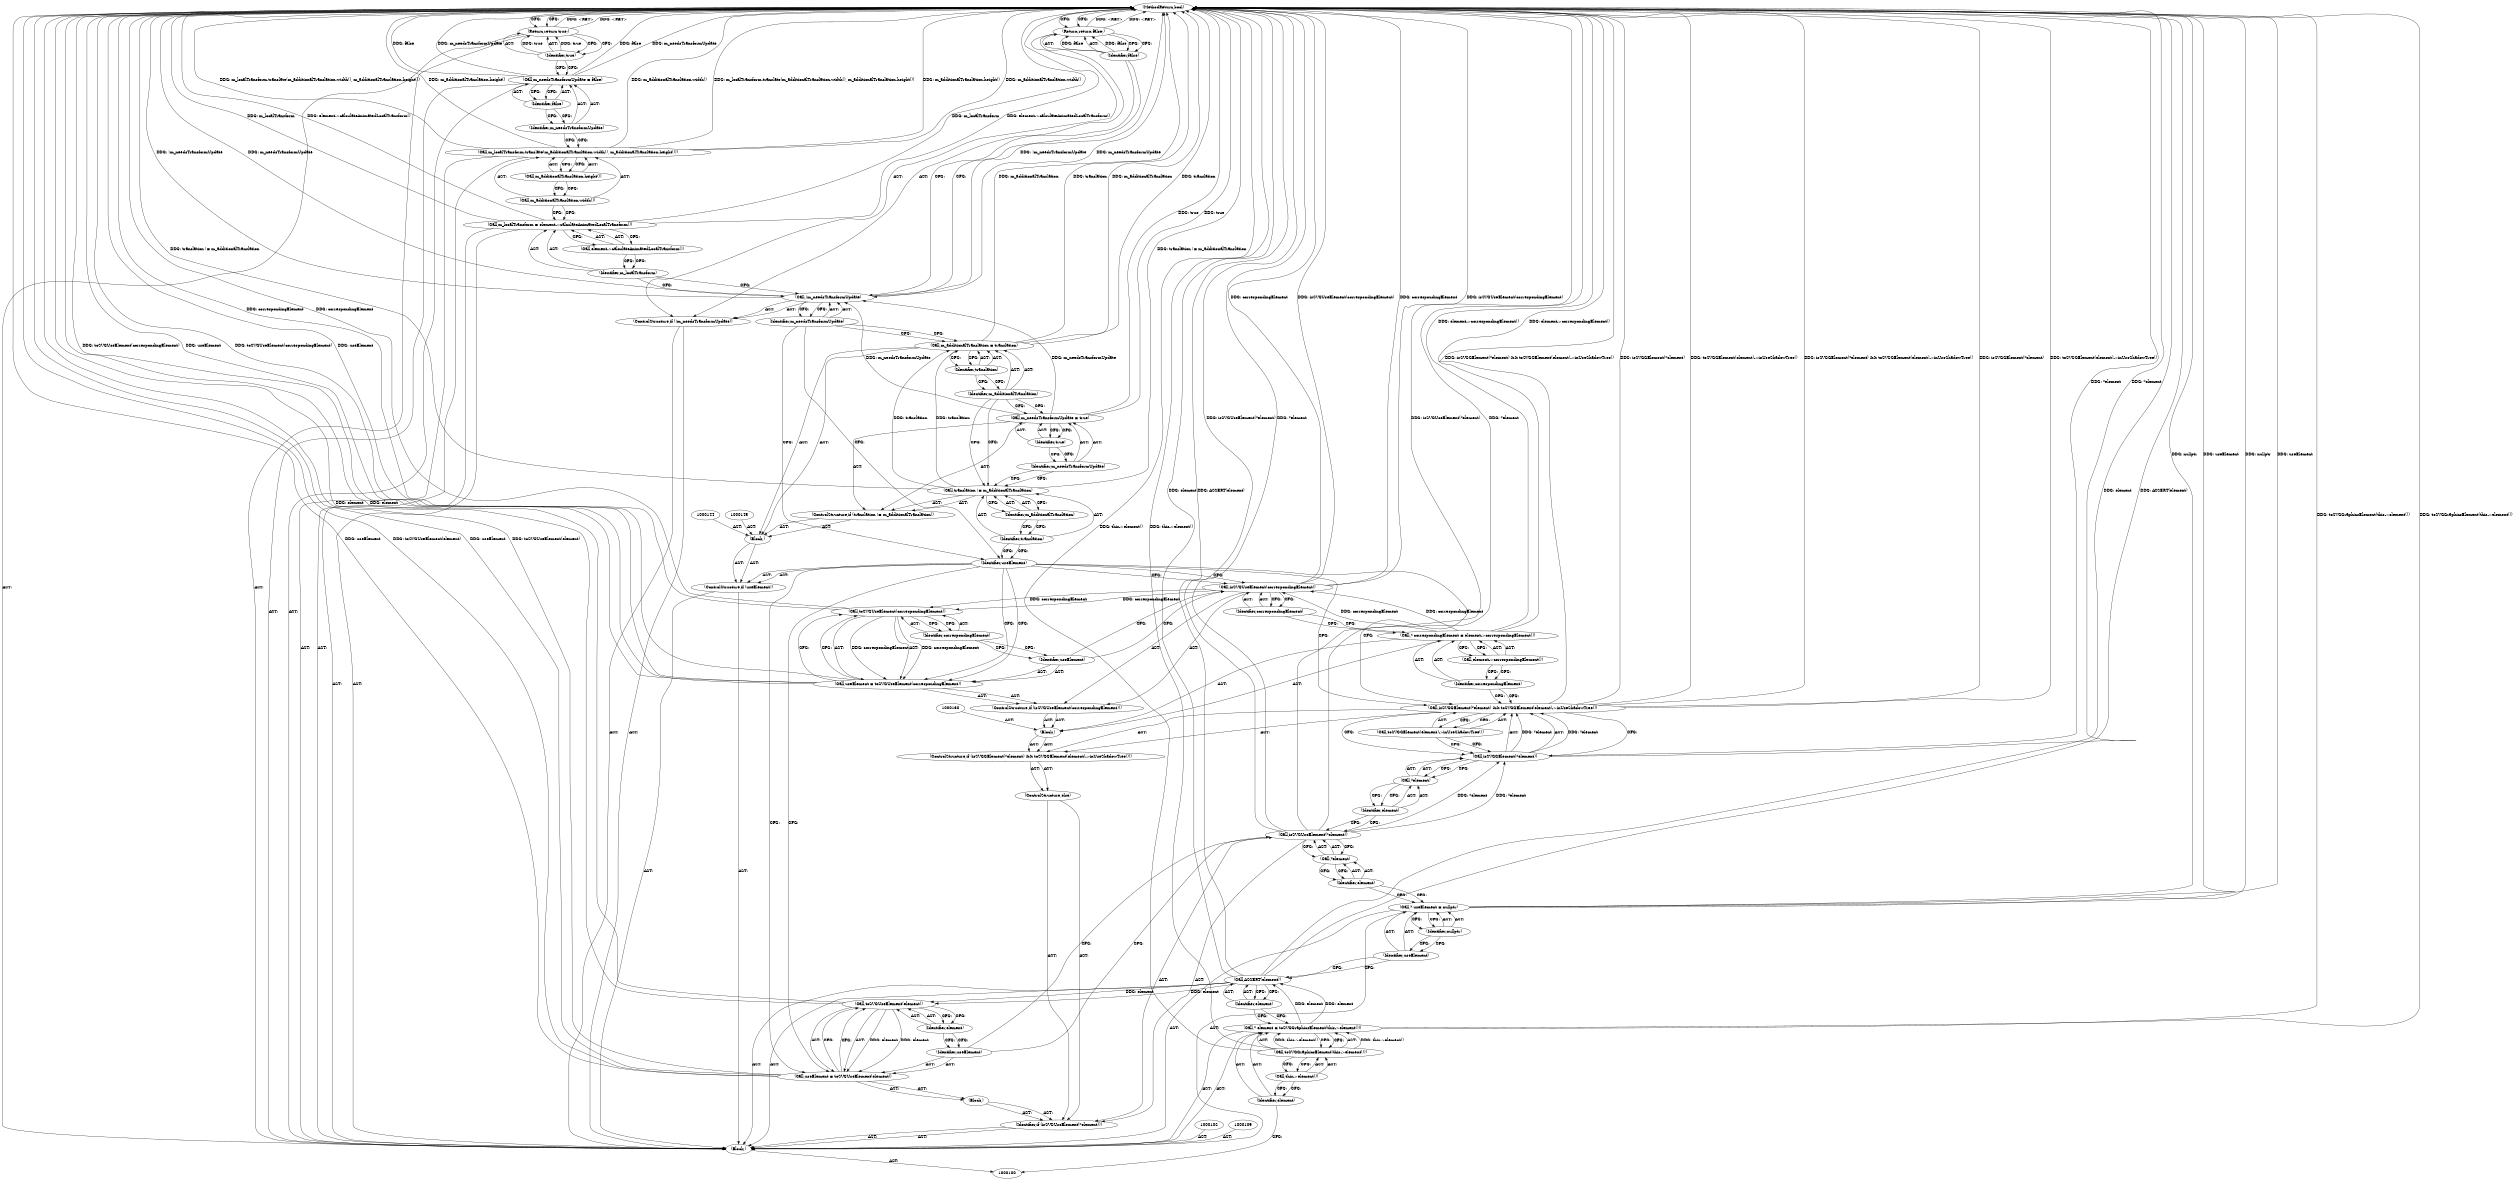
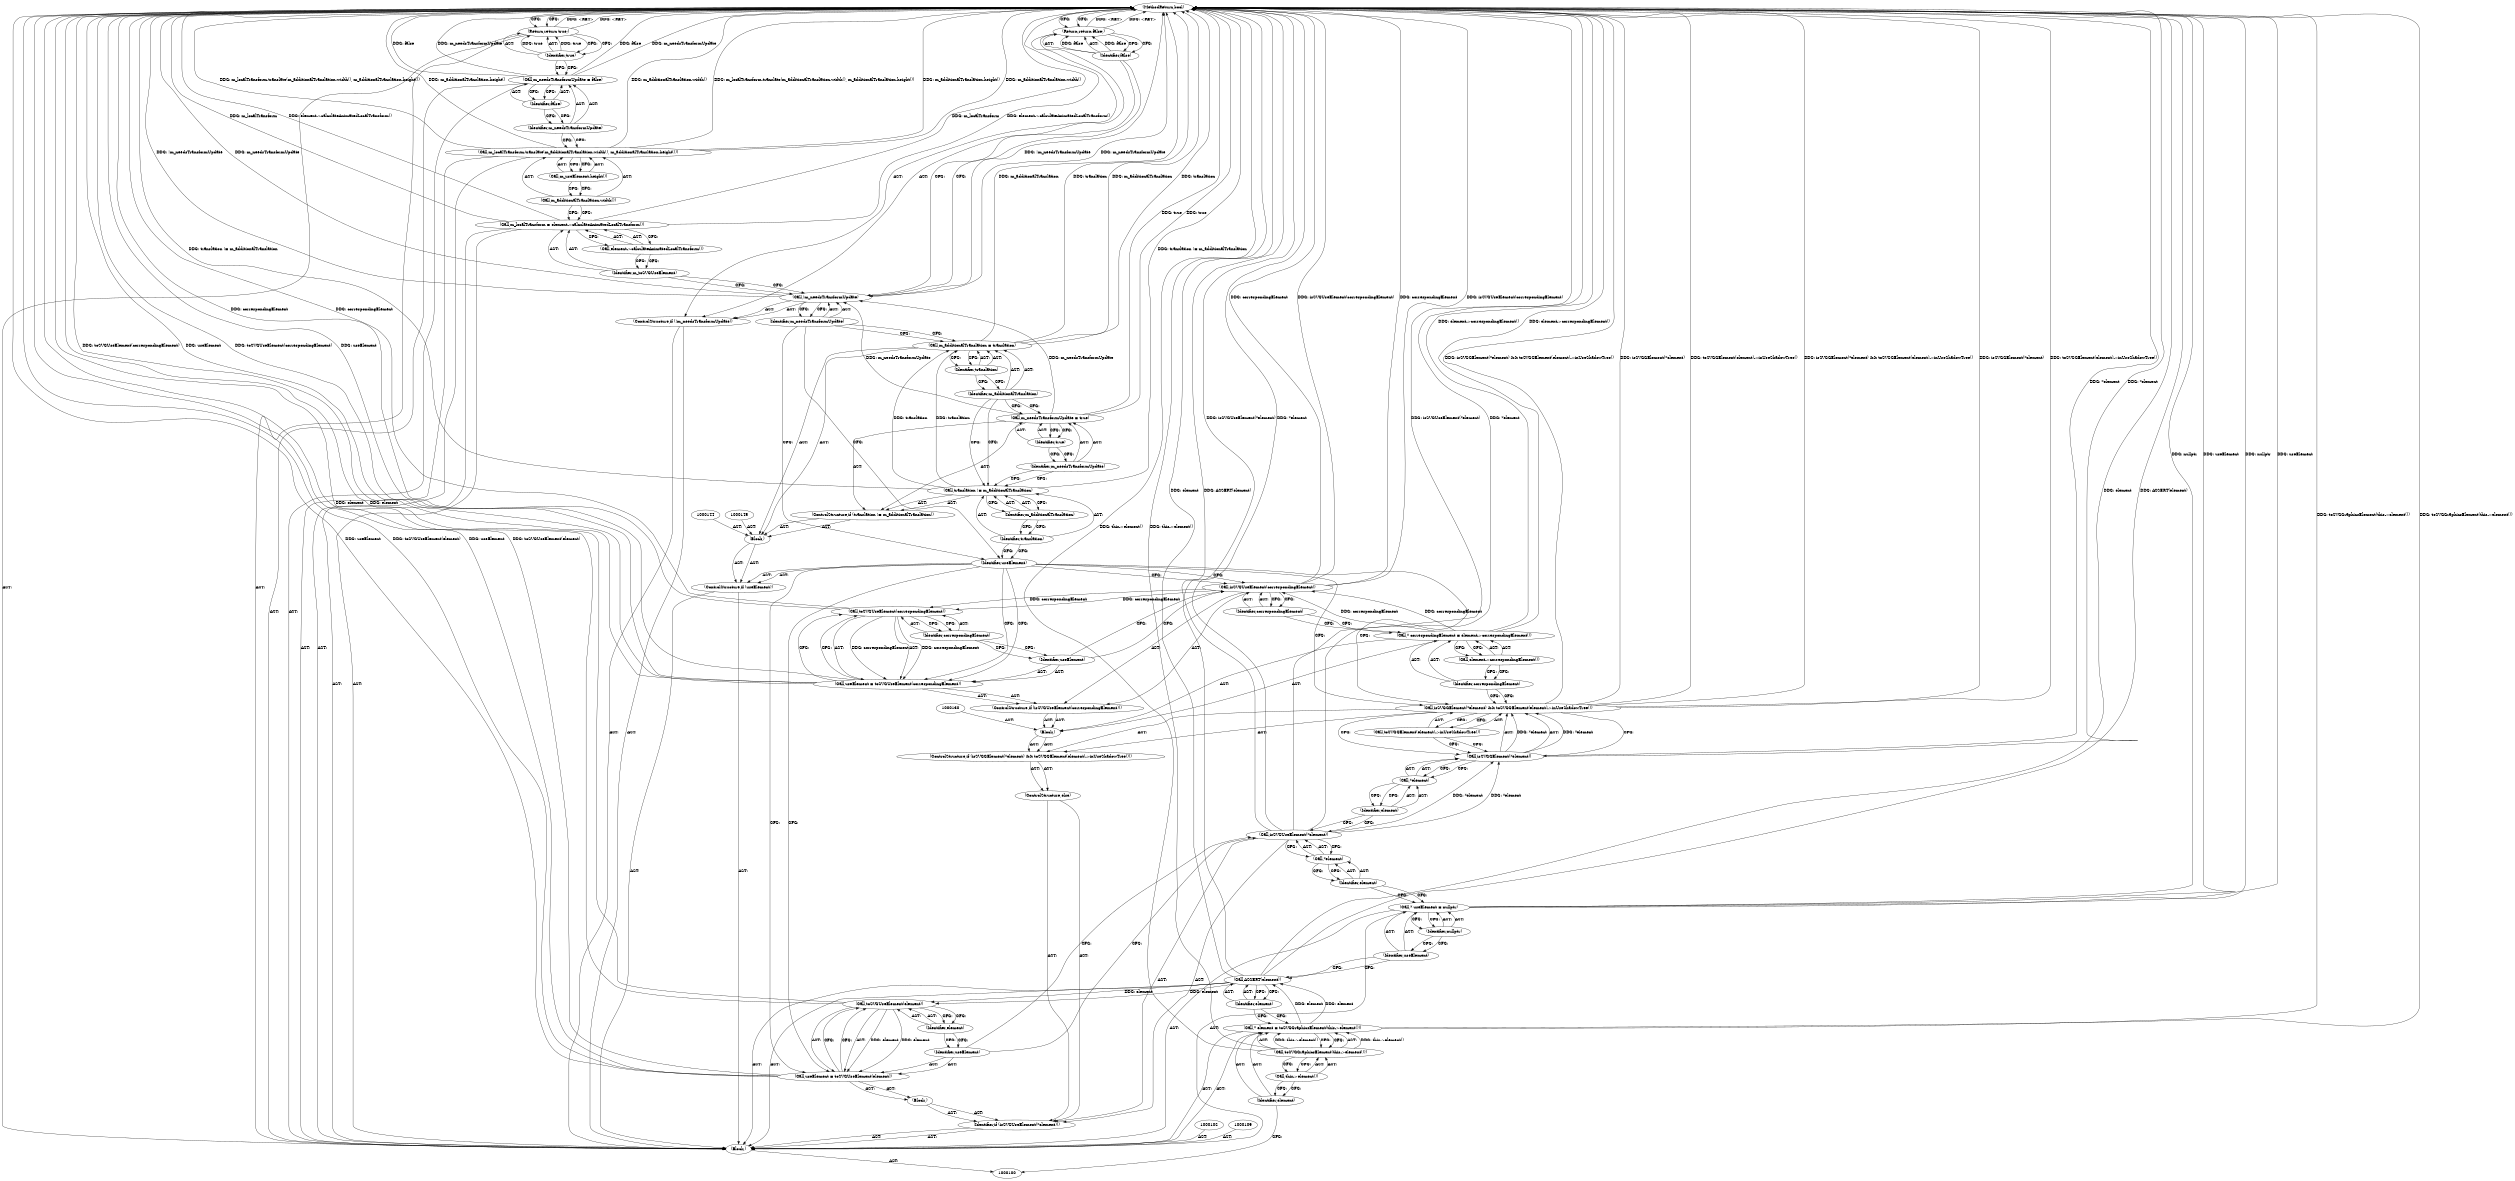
node "(Call,m_additionalTranslation.height())": label "(Call,m_additionalTranslation.height())" -> "(Call,m_useElement.height())"
node "(Identifier,m_localTransform)": label "(Identifier,m_localTransform)" -> "(Identifier,m_toSVGUseElement)"
